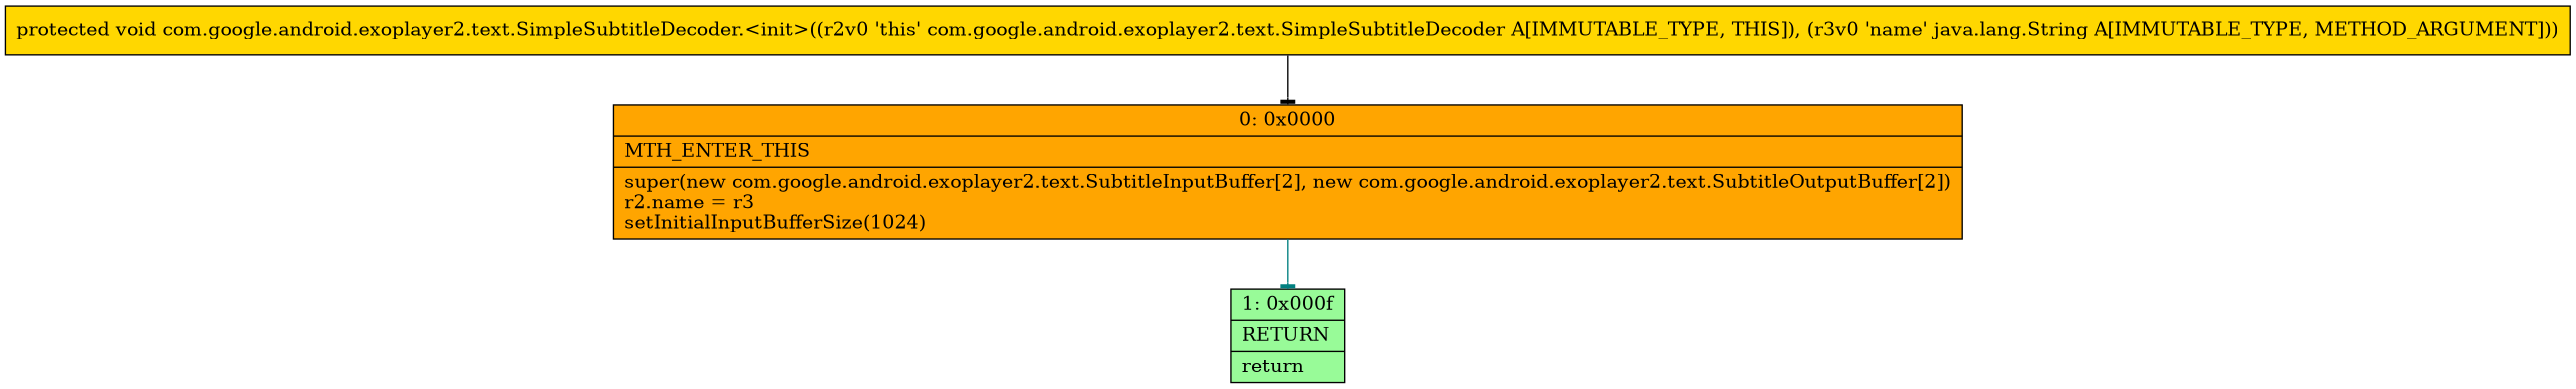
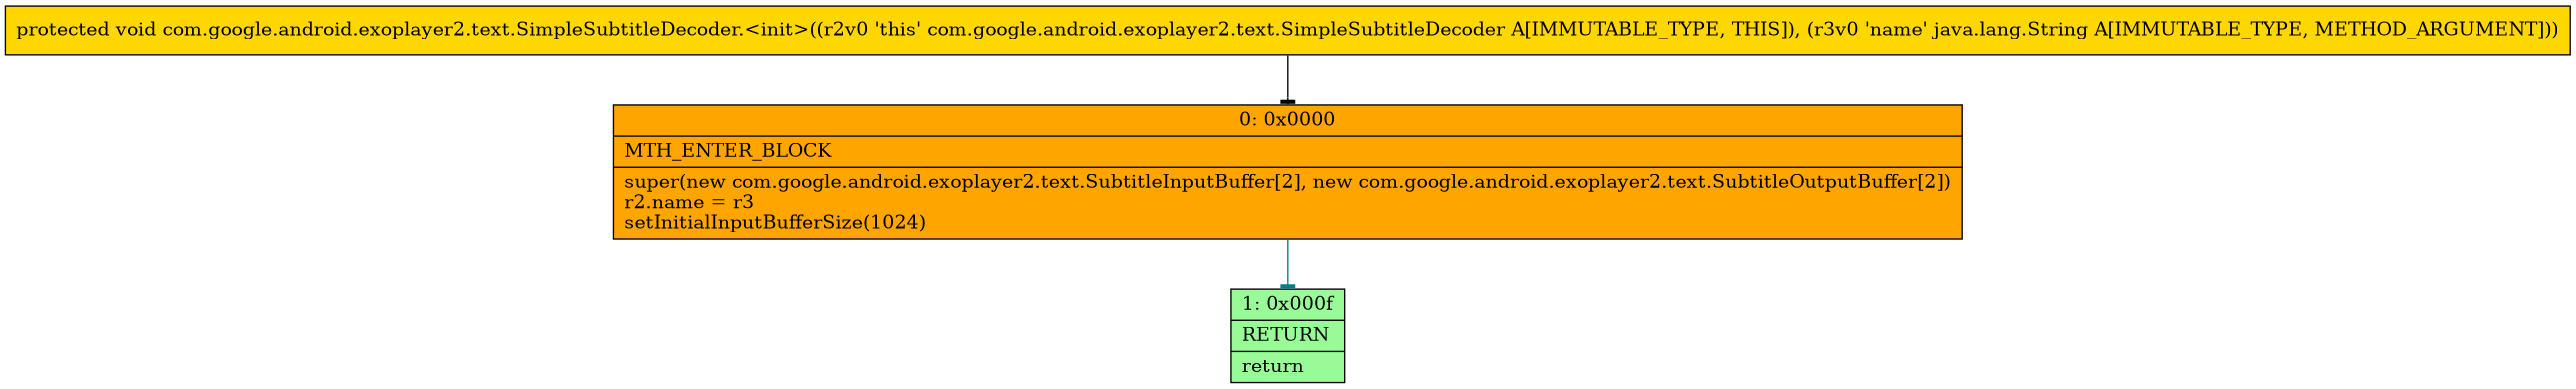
node "0: 0x0000": text "MTH_ENTER_THIS" -> "MTH_ENTER_BLOCK"
